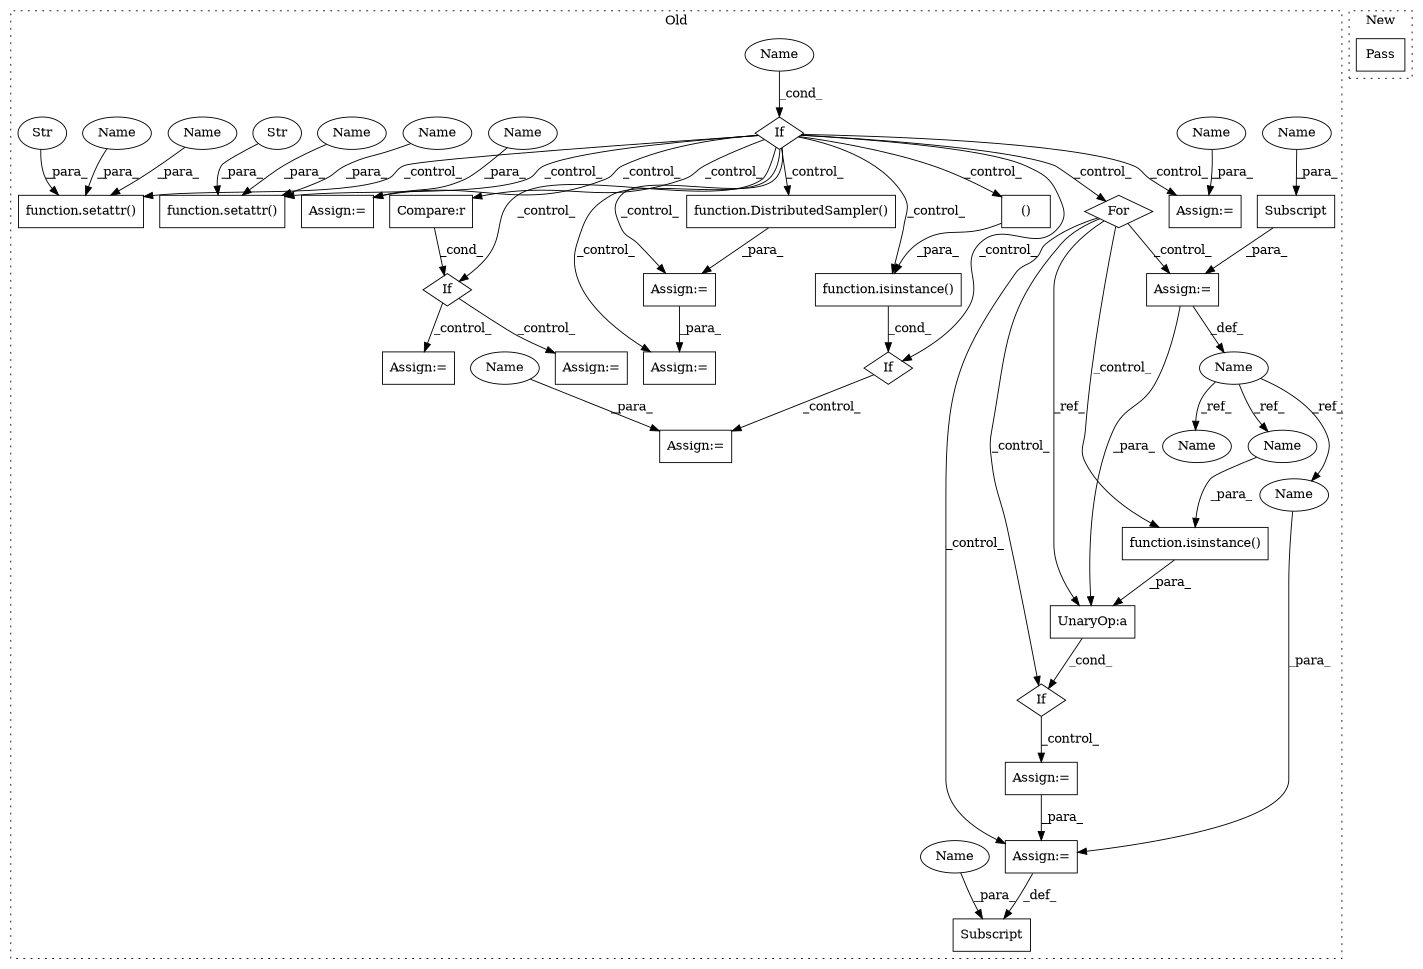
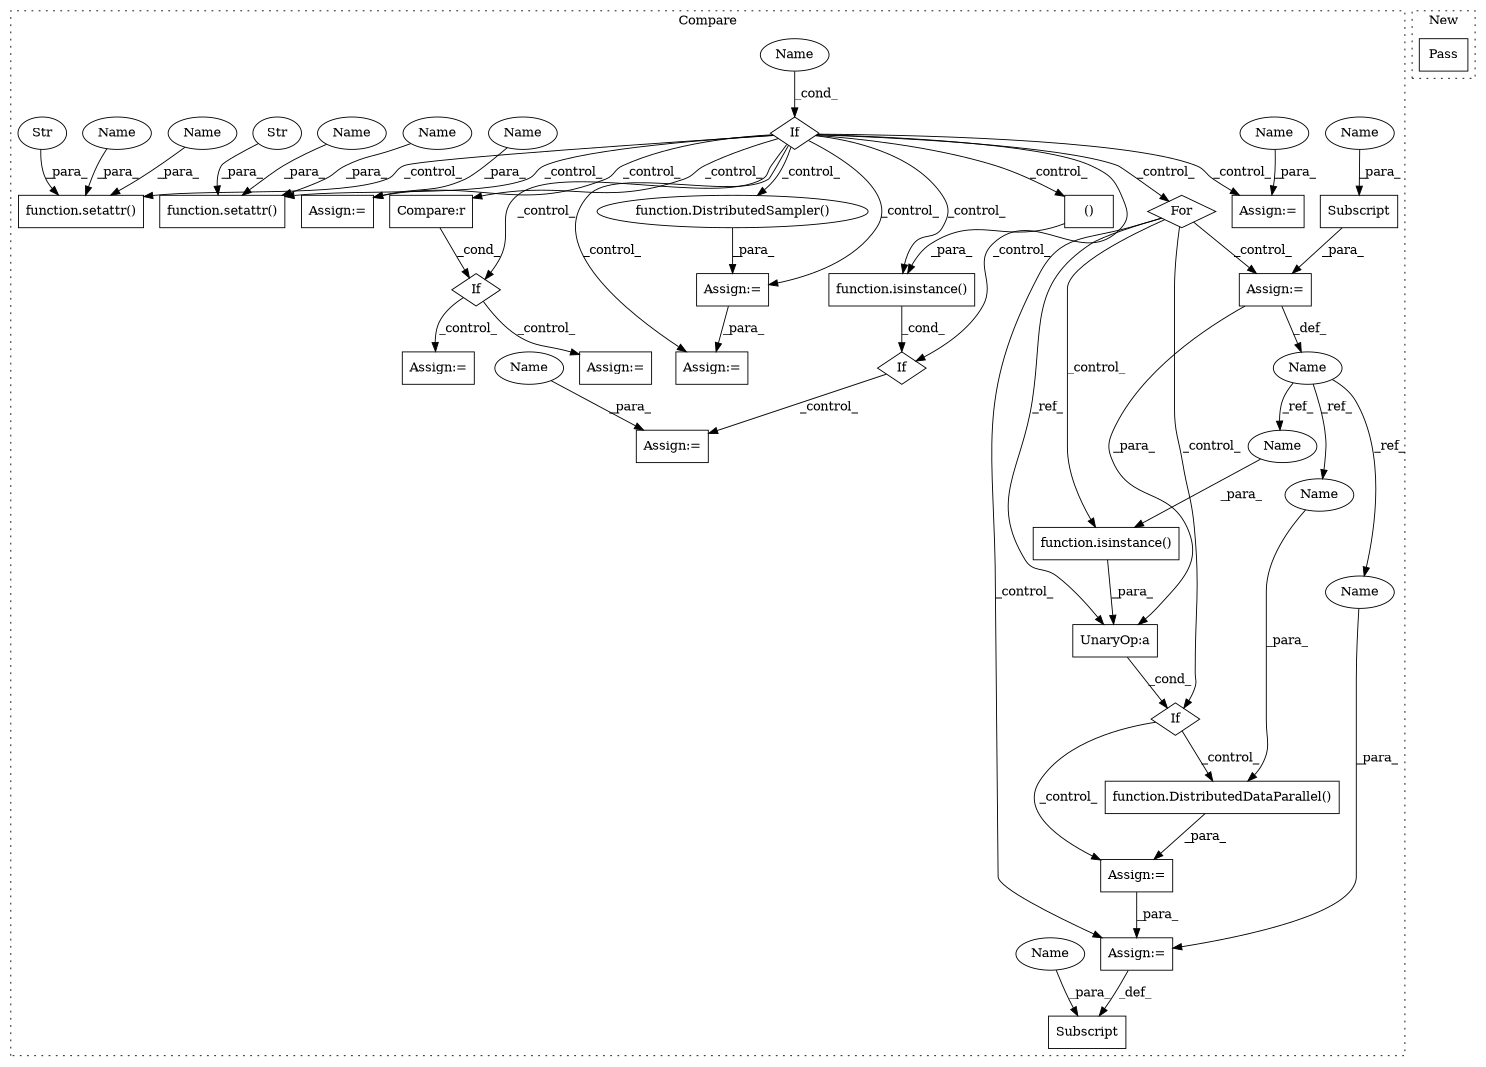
cluster "Old": label "Old" -> "Compare"
node "function.DistributedSampler()": shape box -> ellipse
node "function.DistributedDataParallel()": added
